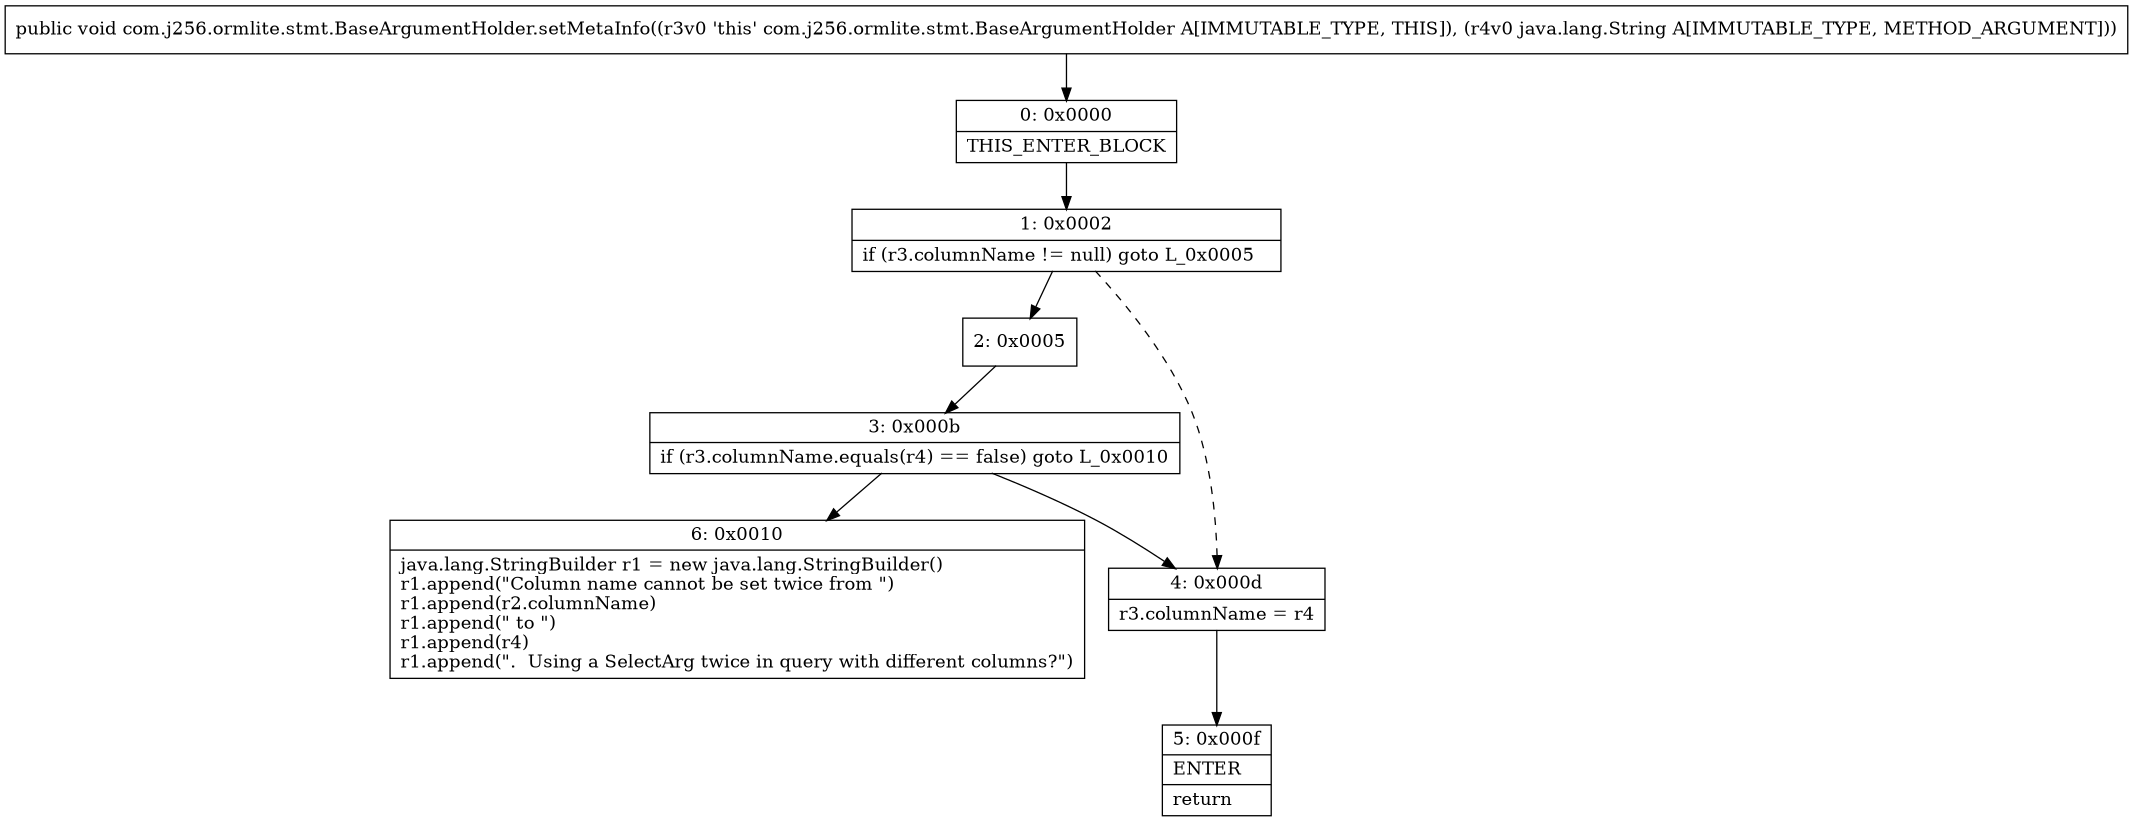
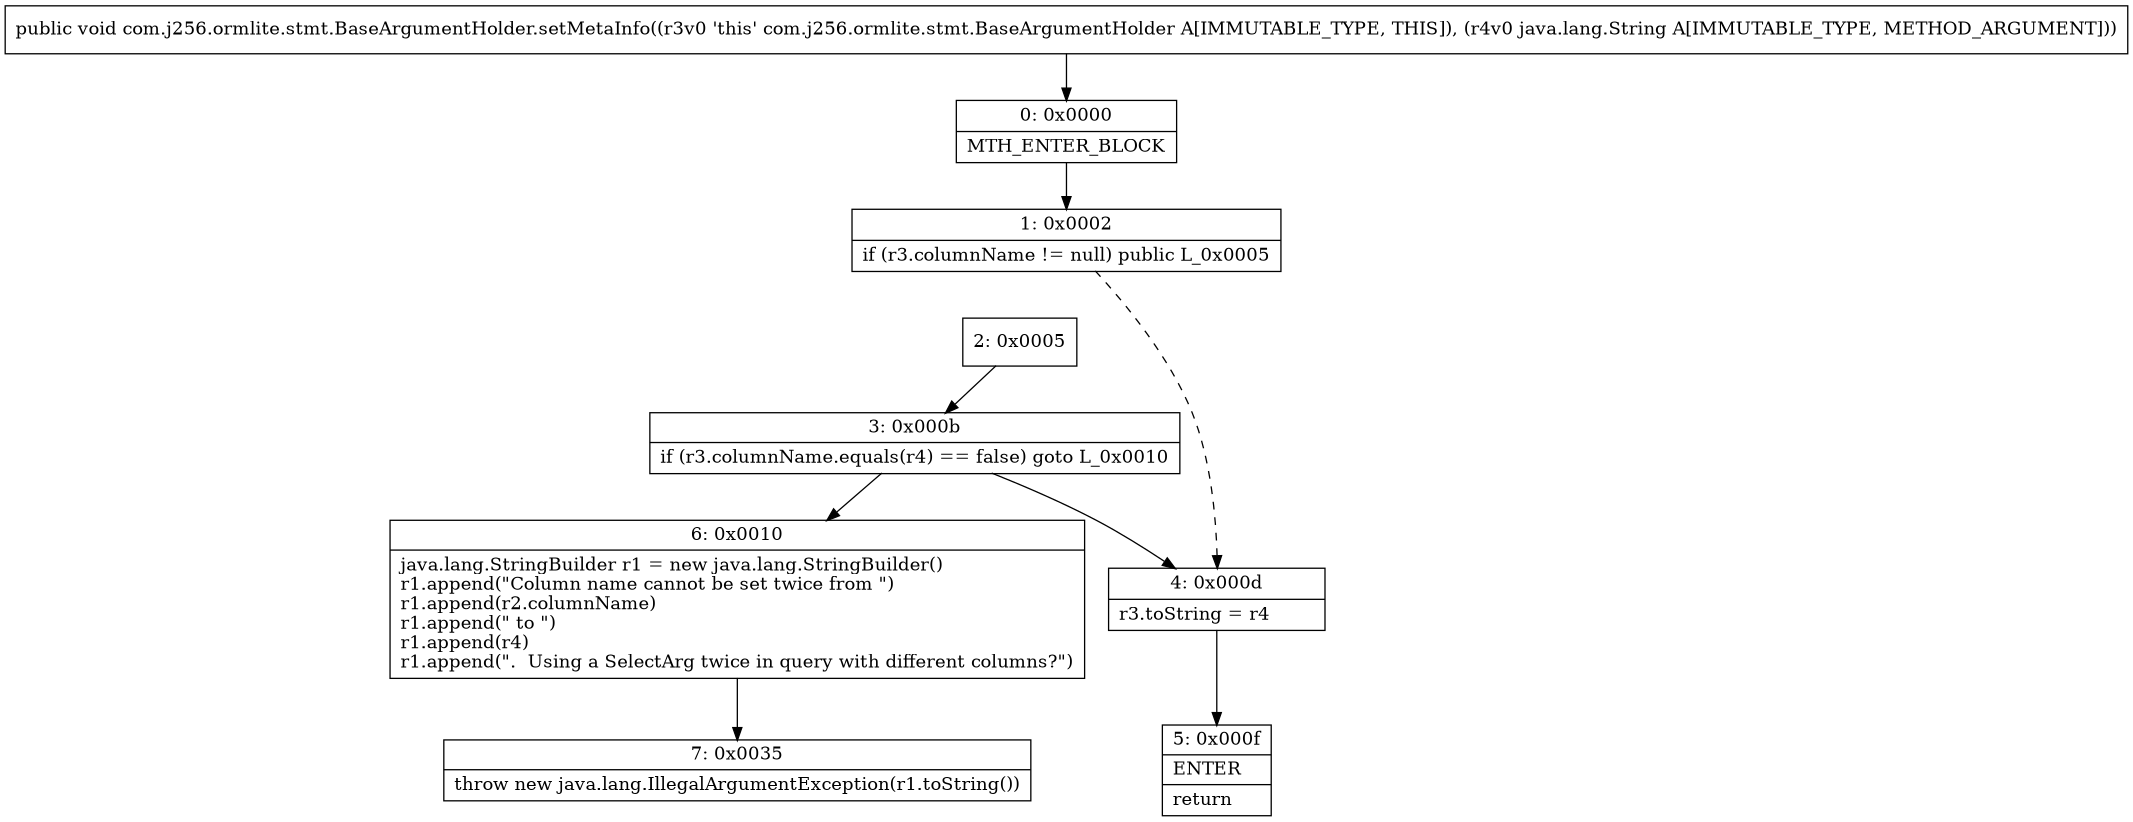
node "0: 0x0000": text "THIS_ENTER_BLOCK" -> "MTH_ENTER_BLOCK"
node "1: 0x0002": text "if (r3.columnName != null) goto L_0x0005" -> "if (r3.columnName != null) public L_0x0005"
edge "1: 0x0002" -> "2: 0x0005": removed
node "4: 0x000d": text "r3.columnName = r4" -> "r3.toString = r4"
node "7: 0x0035": added
